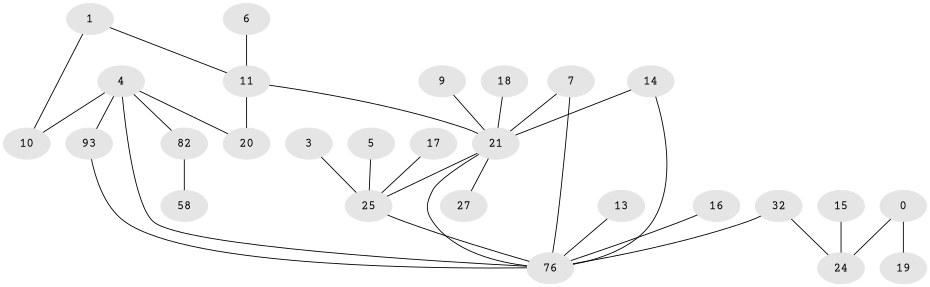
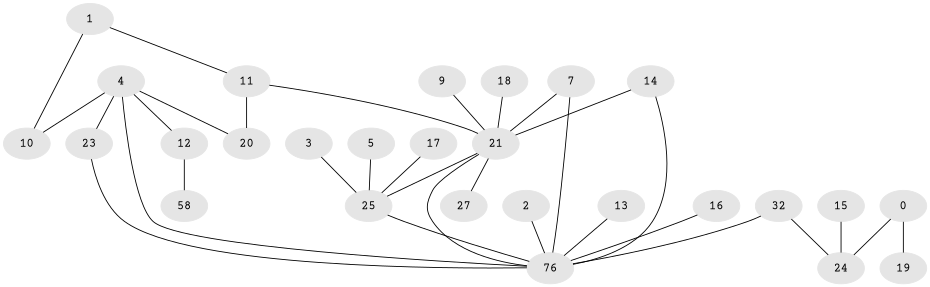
node "6": removed
node "93": label "93" -> "23"
node "82": label "82" -> "12"
node "2": added
